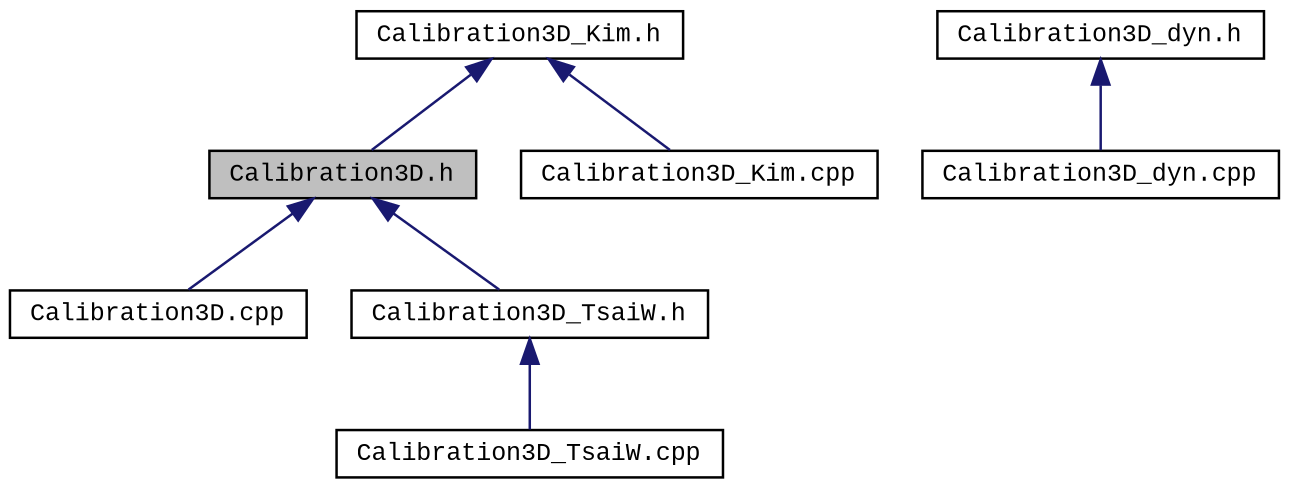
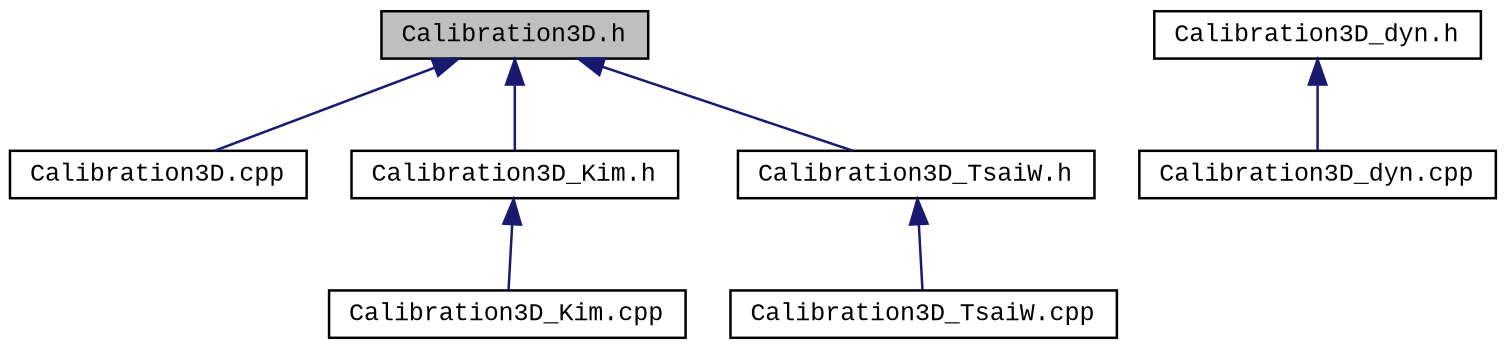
edge "Calibration3D.h" -> "Calibration3D_Kim.h": reversed
